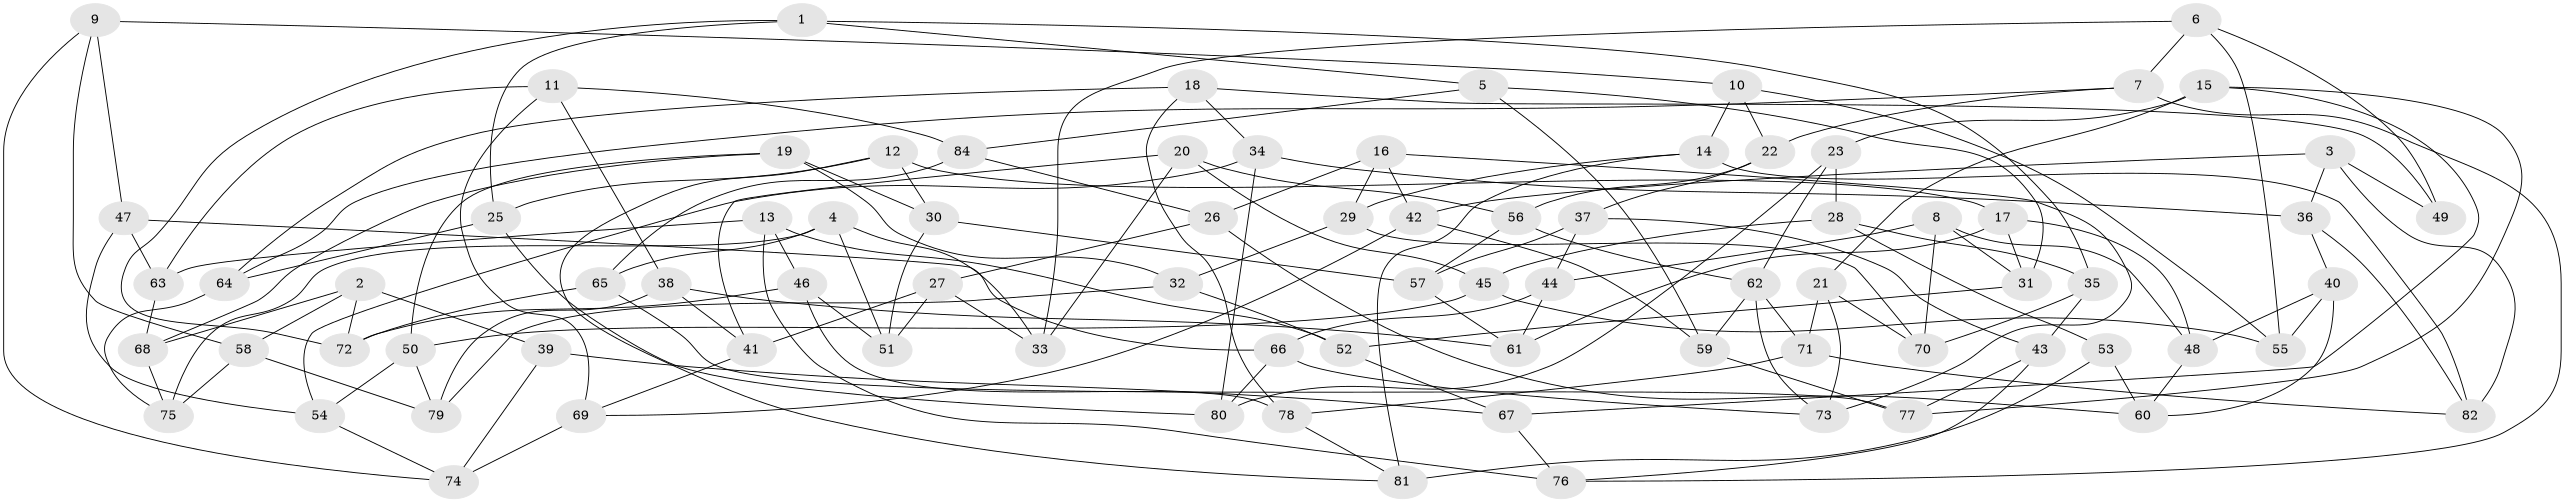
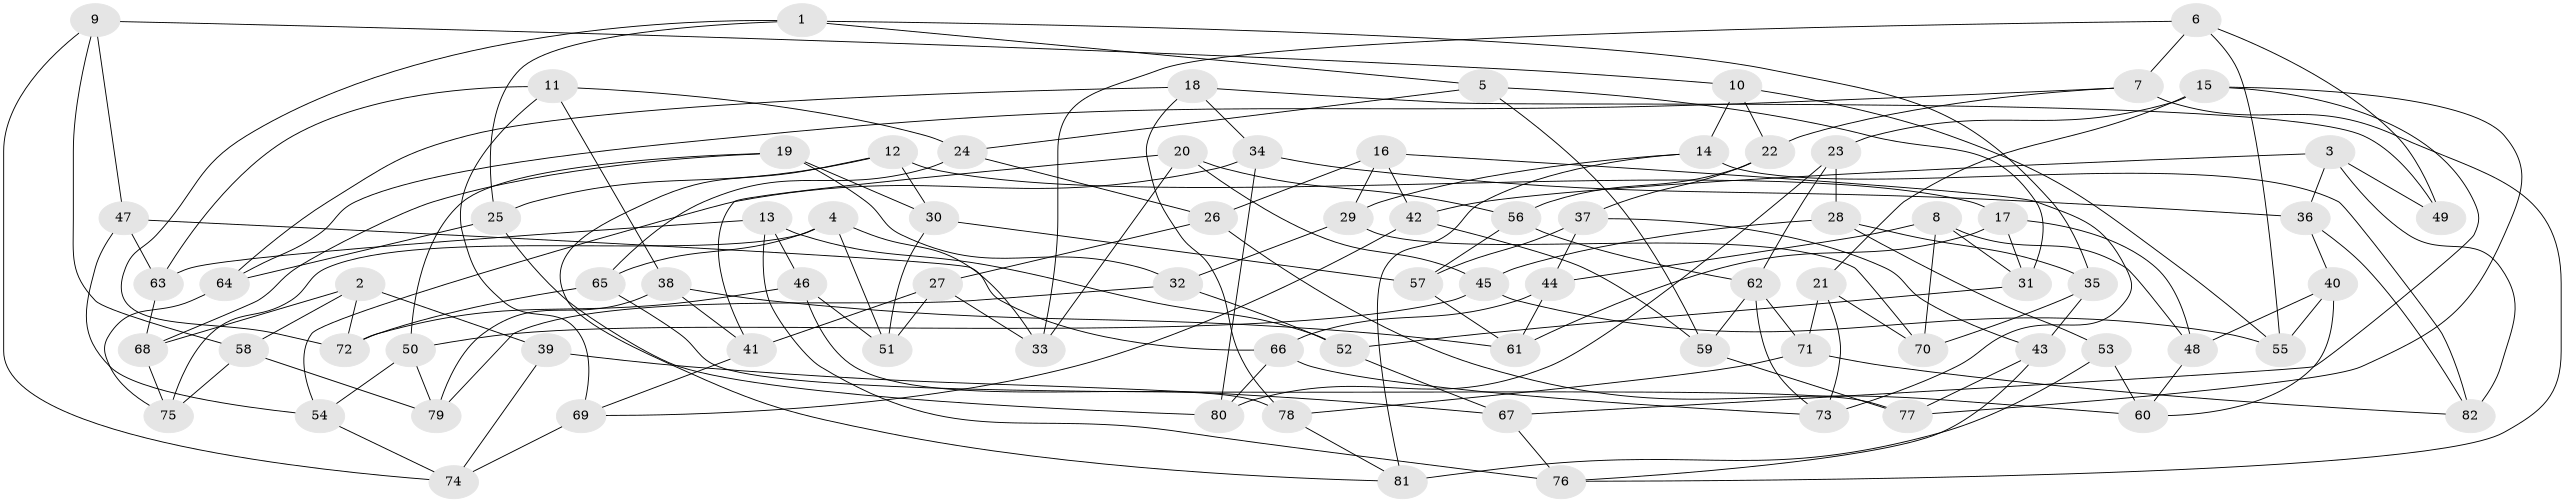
node "84": label "84" -> "24"
